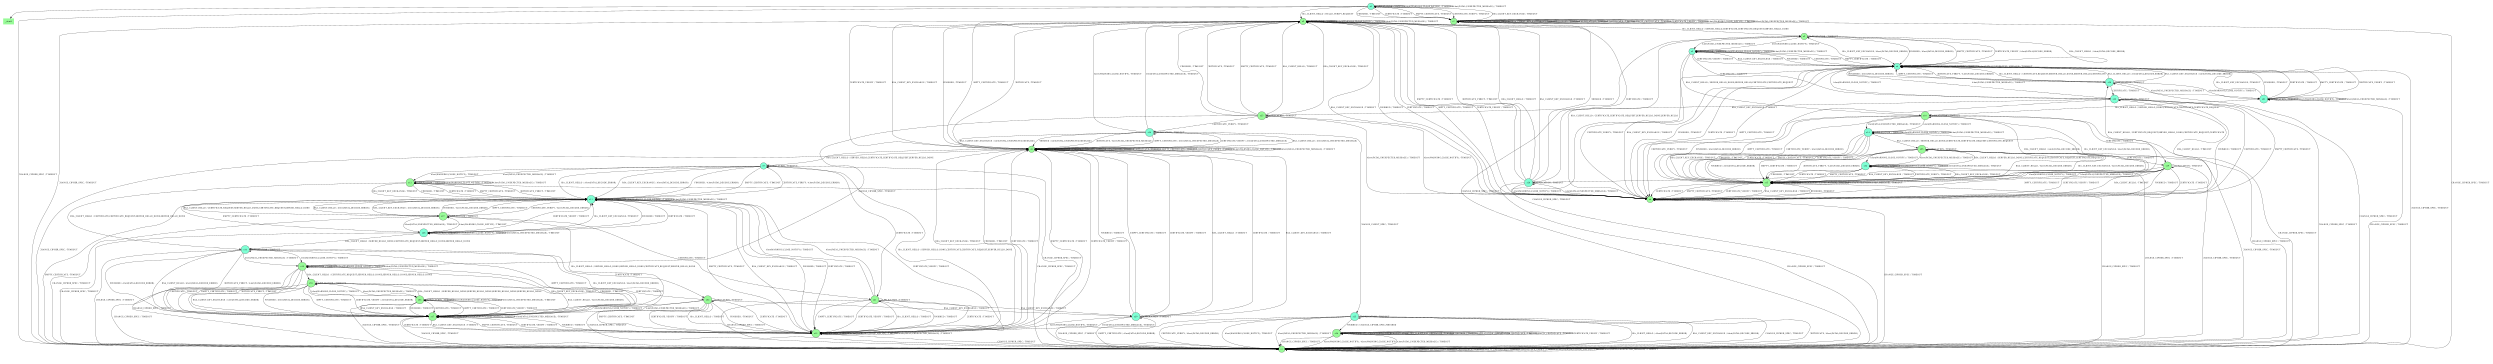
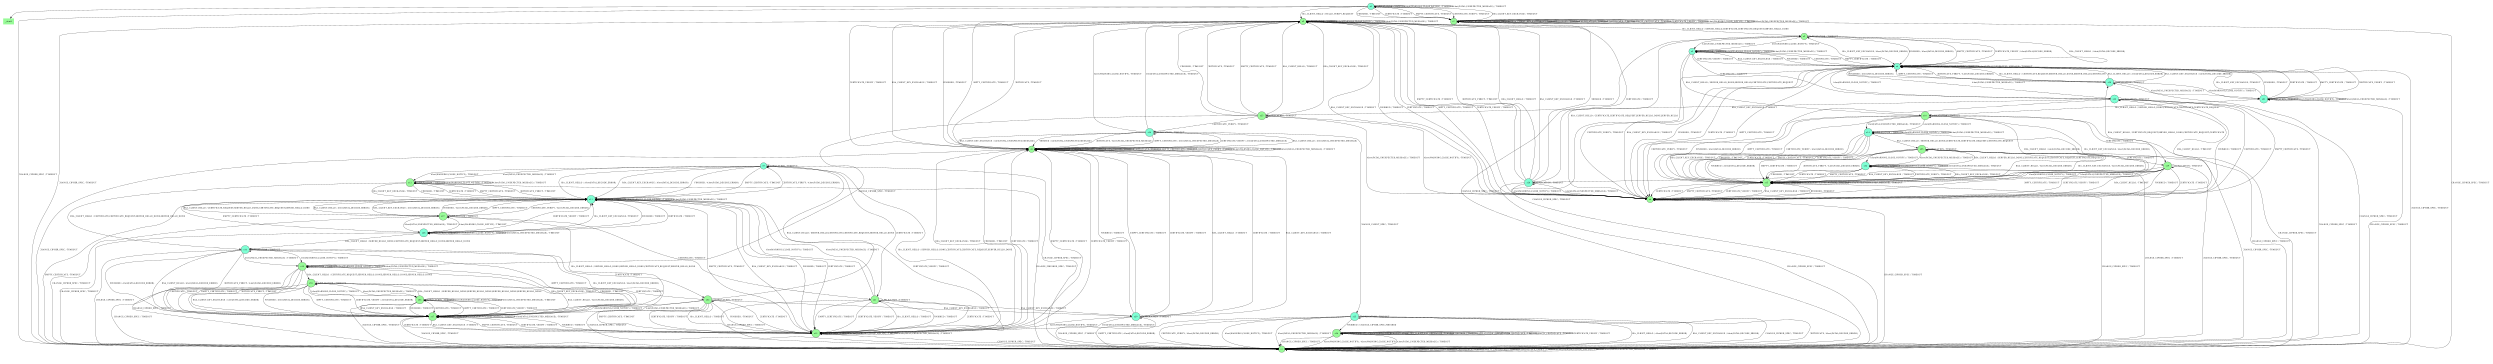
edge "s30" -> "s22": removed, label "CERTIFICATE / TIMEOUT"
edge "s8" -> "s9": now "s32" -> "s9"
edge "s12" -> "s1": label "CHANGE_CIPHER_SPEC / TIMEOUT" -> "CHANGE_FINISHED_SPEC / TIMEOUT"
